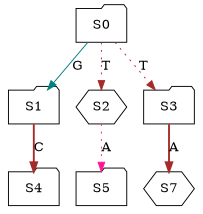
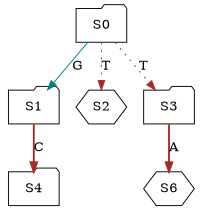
node "S5": removed
node "S7": label "S7" -> "S6"
